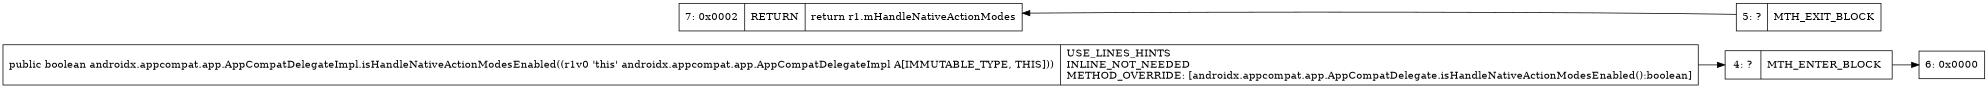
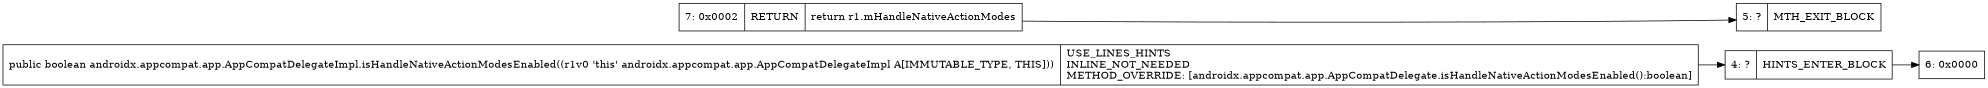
edge "5: ?" -> "7: 0x0002": reversed
node "4: ?": text "MTH_ENTER_BLOCK" -> "HINTS_ENTER_BLOCK"
